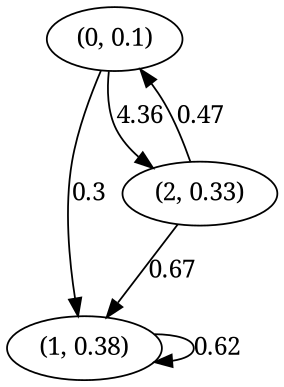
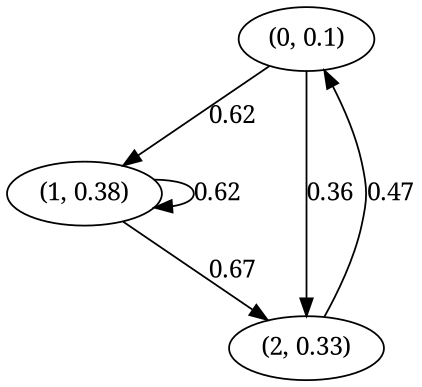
edge "(0, 0.1)" -> "(2, 0.33)": label "4.36" -> "0.36"
edge "(0, 0.1)" -> "(1, 0.38)": label "0.3" -> "0.62"
edge "(2, 0.33)" -> "(1, 0.38)": reversed
